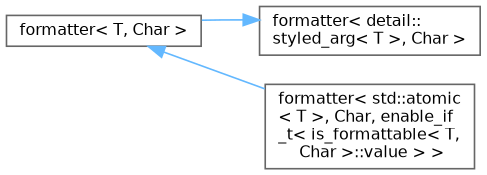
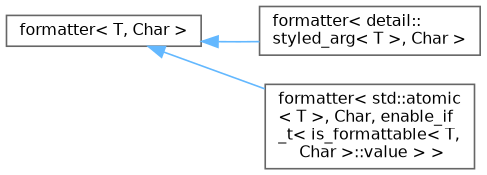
edge "formatter< T, Char >" -> "formatter< detail:: styled_arg< T >, Char >": reversed
